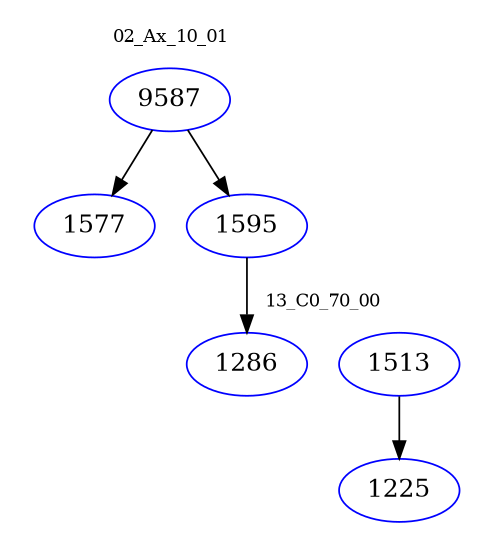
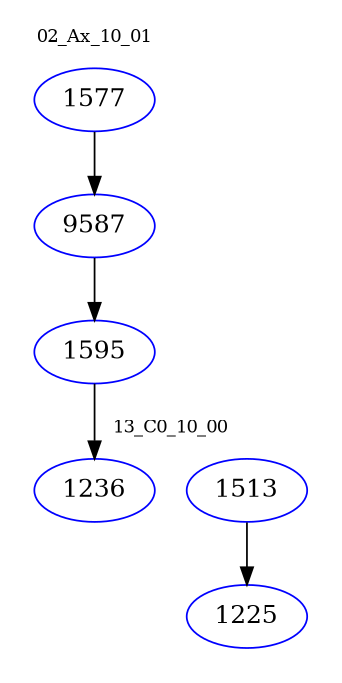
edge "9587" -> "1577": reversed
cluster "13_C0_70_00": label "13_C0_70_00" -> "13_C0_10_00"
node "1286": label "1286" -> "1236"
